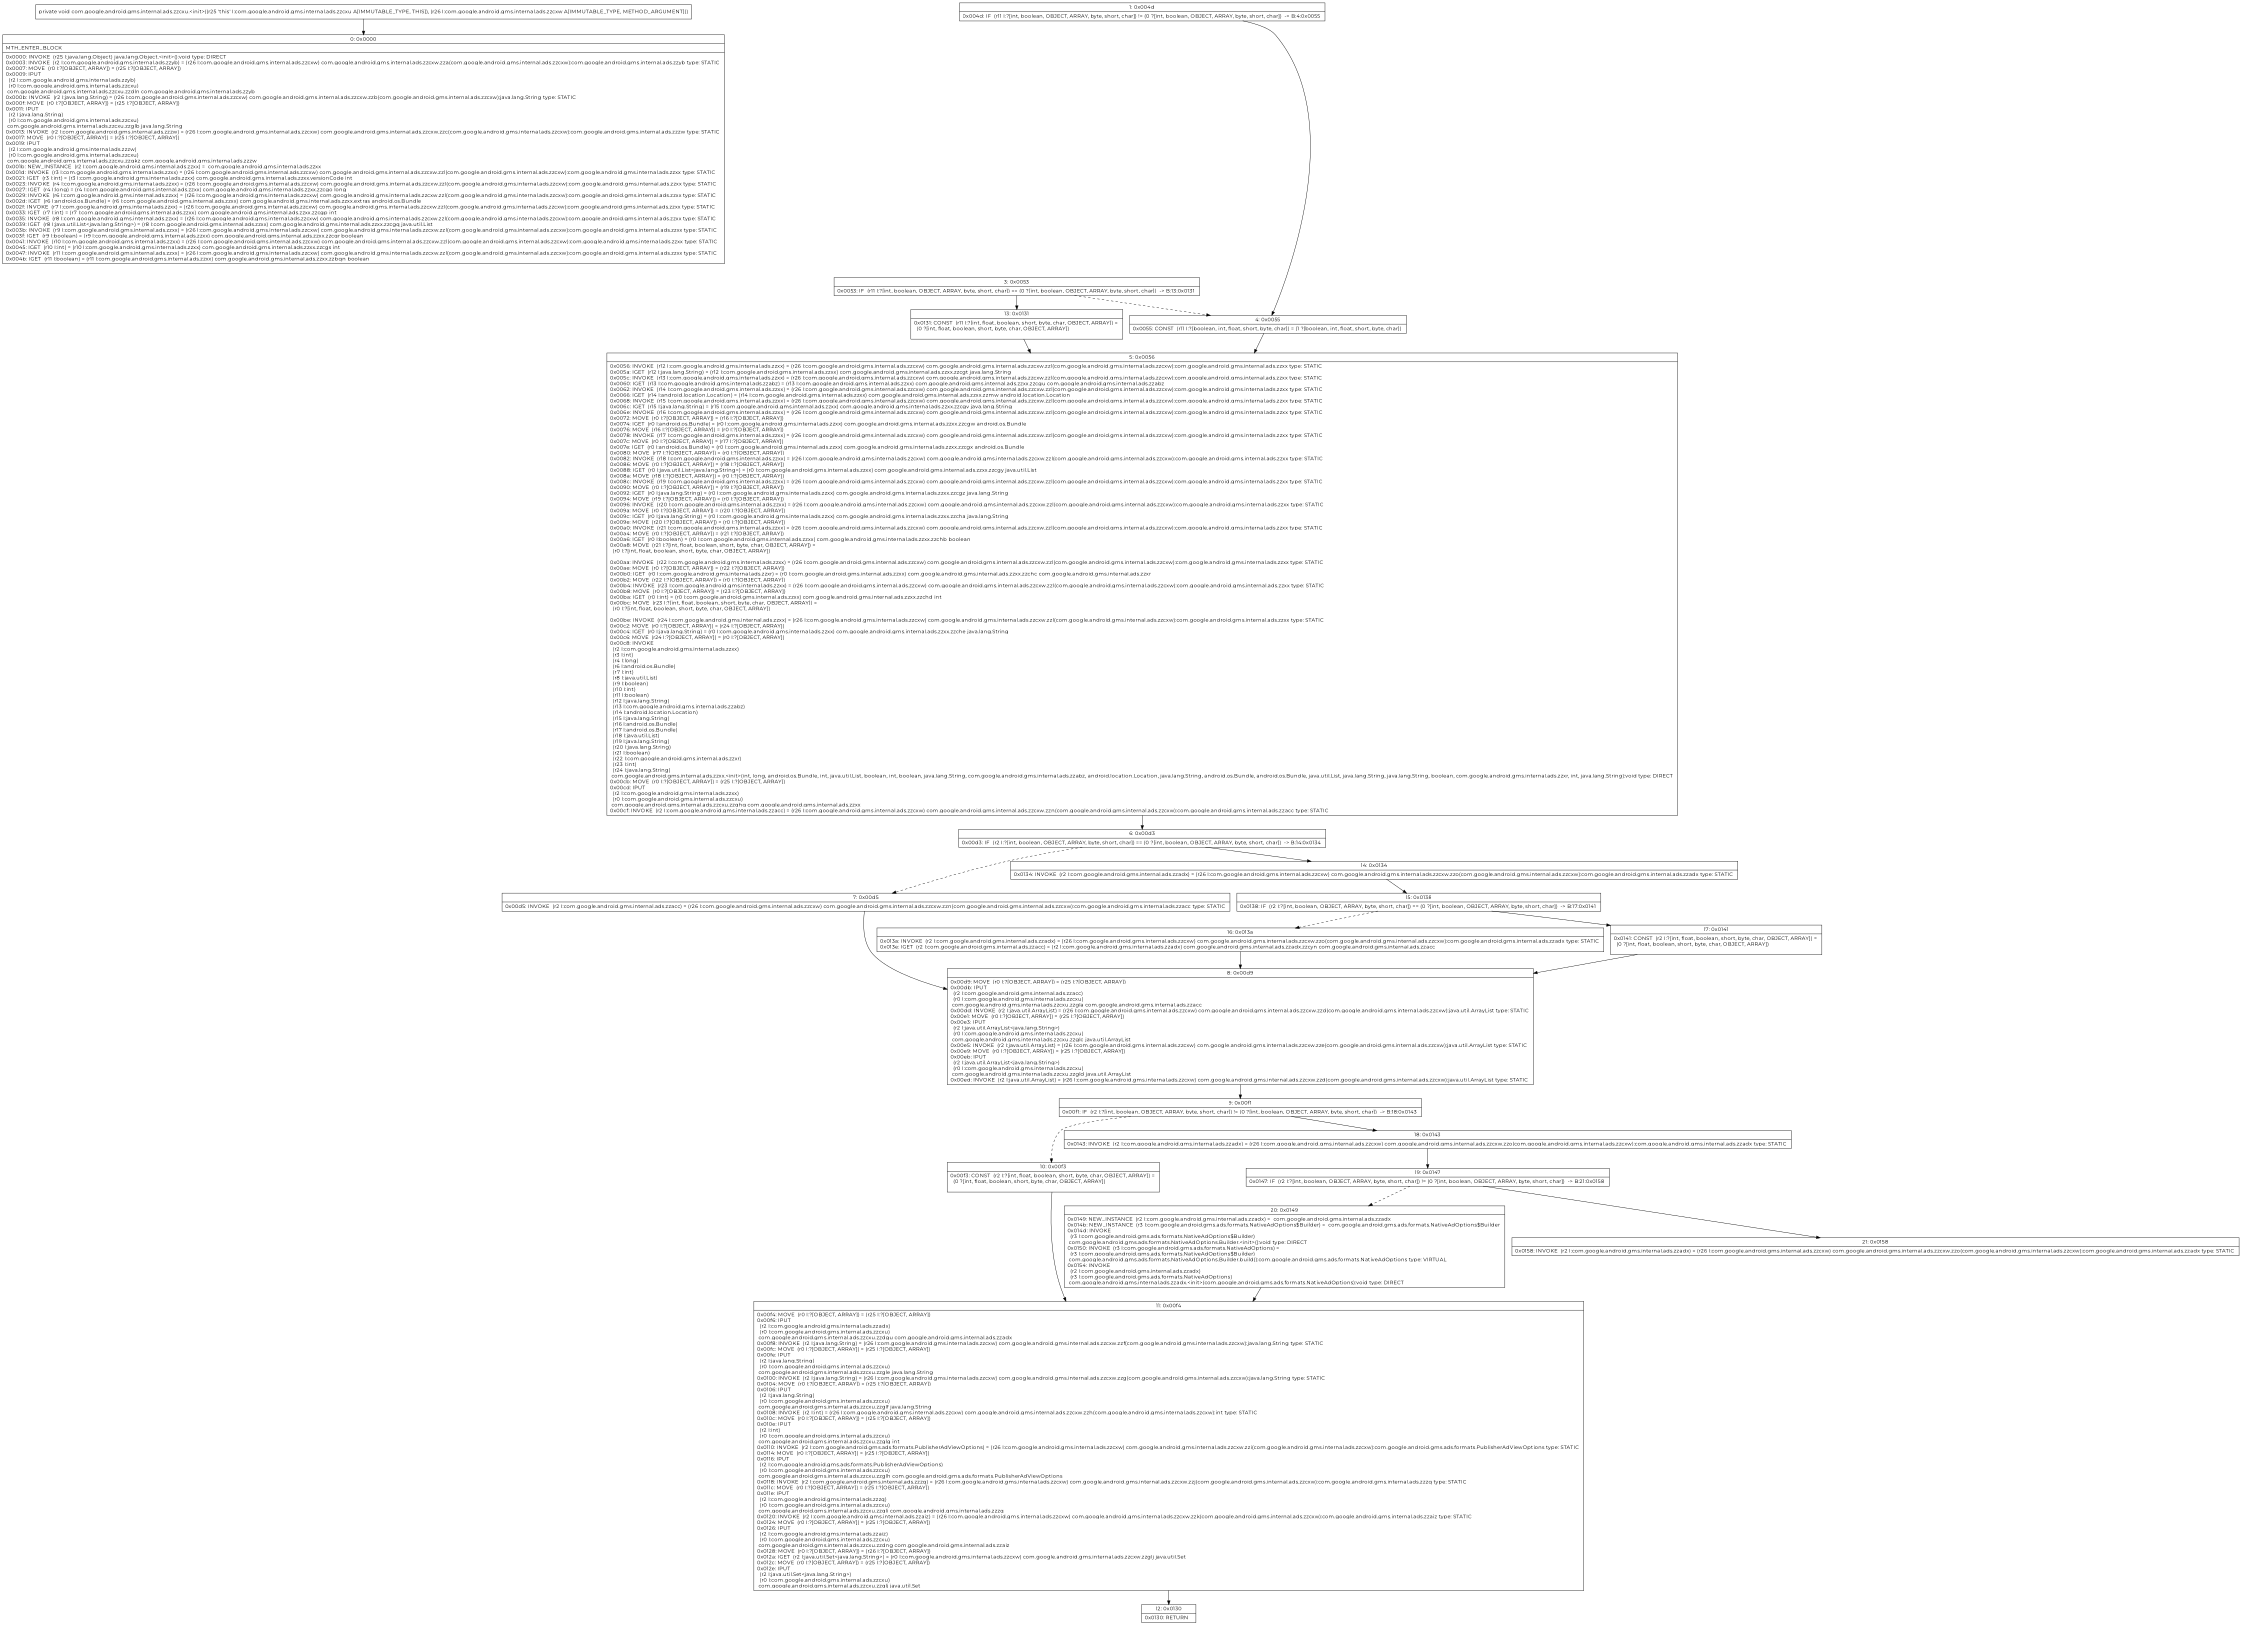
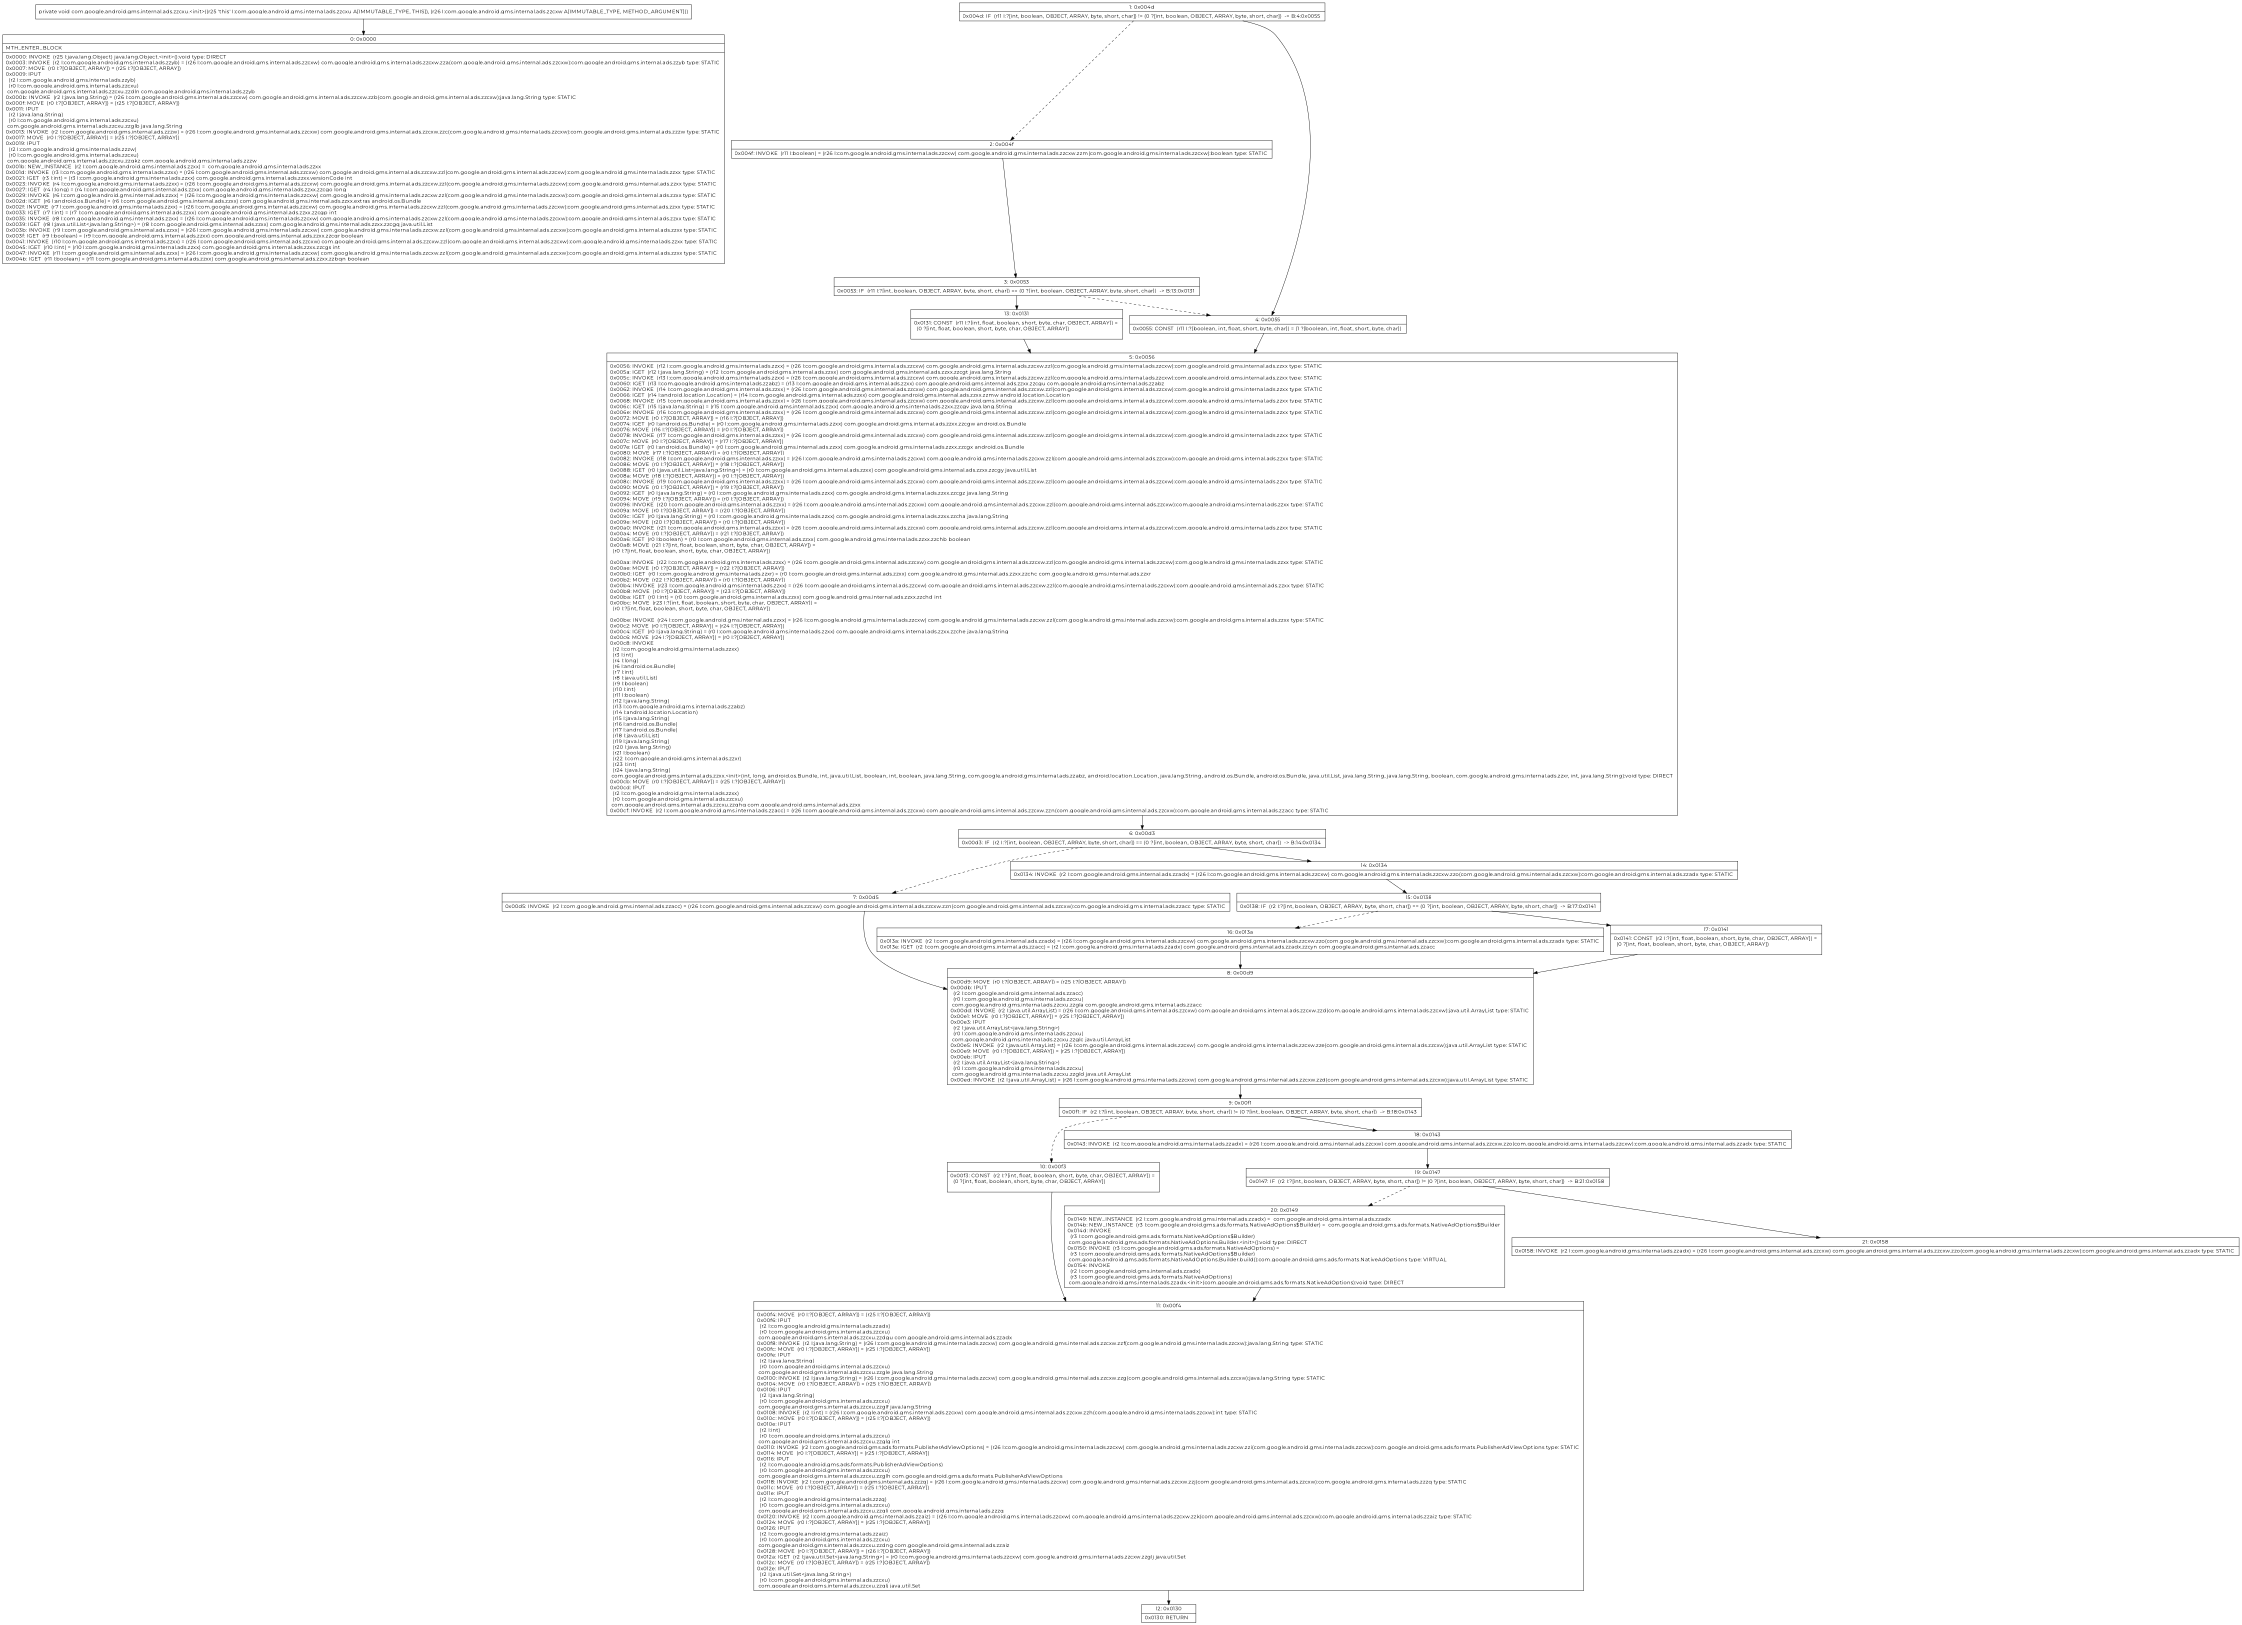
node "2: 0x004f": added
